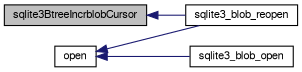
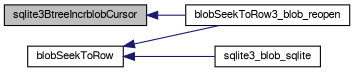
node "sqlite3_blob_reopen": label "sqlite3_blob_reopen" -> "blobSeekToRow3_blob_reopen"
node "open": label "open" -> "blobSeekToRow"
node "sqlite3_blob_open": label "sqlite3_blob_open" -> "sqlite3_blob_sqlite"
